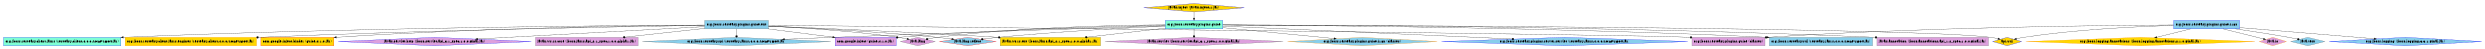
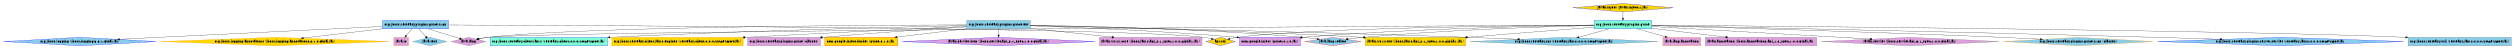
edge "org.jboss.resteasy.plugins.guice.i18n" -> "org.jboss.resteasy.plugins.guice (classes)": now "org.jboss.resteasy.plugins.guice.i18n" -> "java.lang"
node "java.lang.annotation": added
node "java.io": shape diamond -> box
